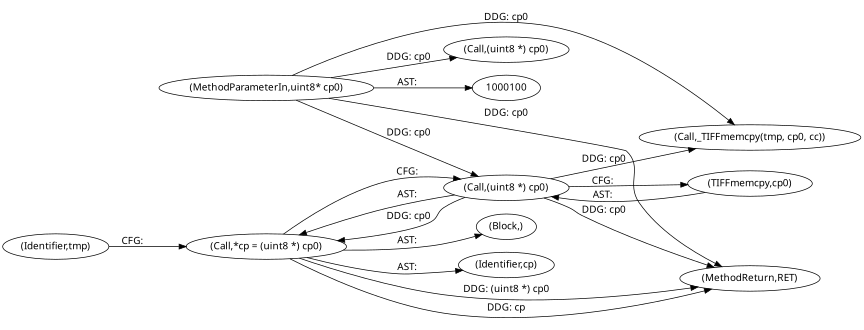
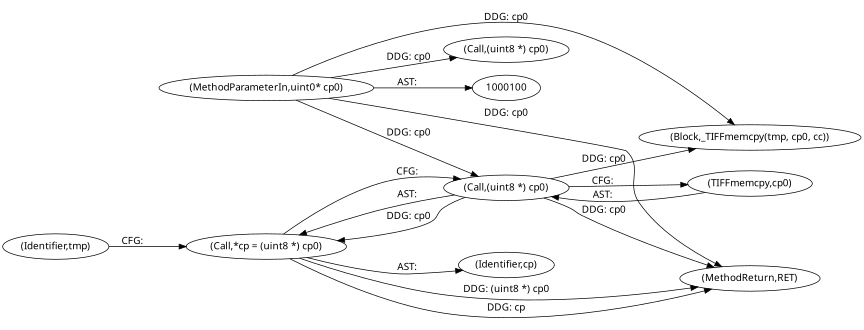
node "(MethodParameterIn,uint8* cp0)": label "(MethodParameterIn,uint8* cp0)" -> "(MethodParameterIn,uint0* cp0)"
node "(Call,_TIFFmemcpy(tmp, cp0, cc))": label "(Call,_TIFFmemcpy(tmp, cp0, cc))" -> "(Block,_TIFFmemcpy(tmp, cp0, cc))"
node "(Block,)": removed
